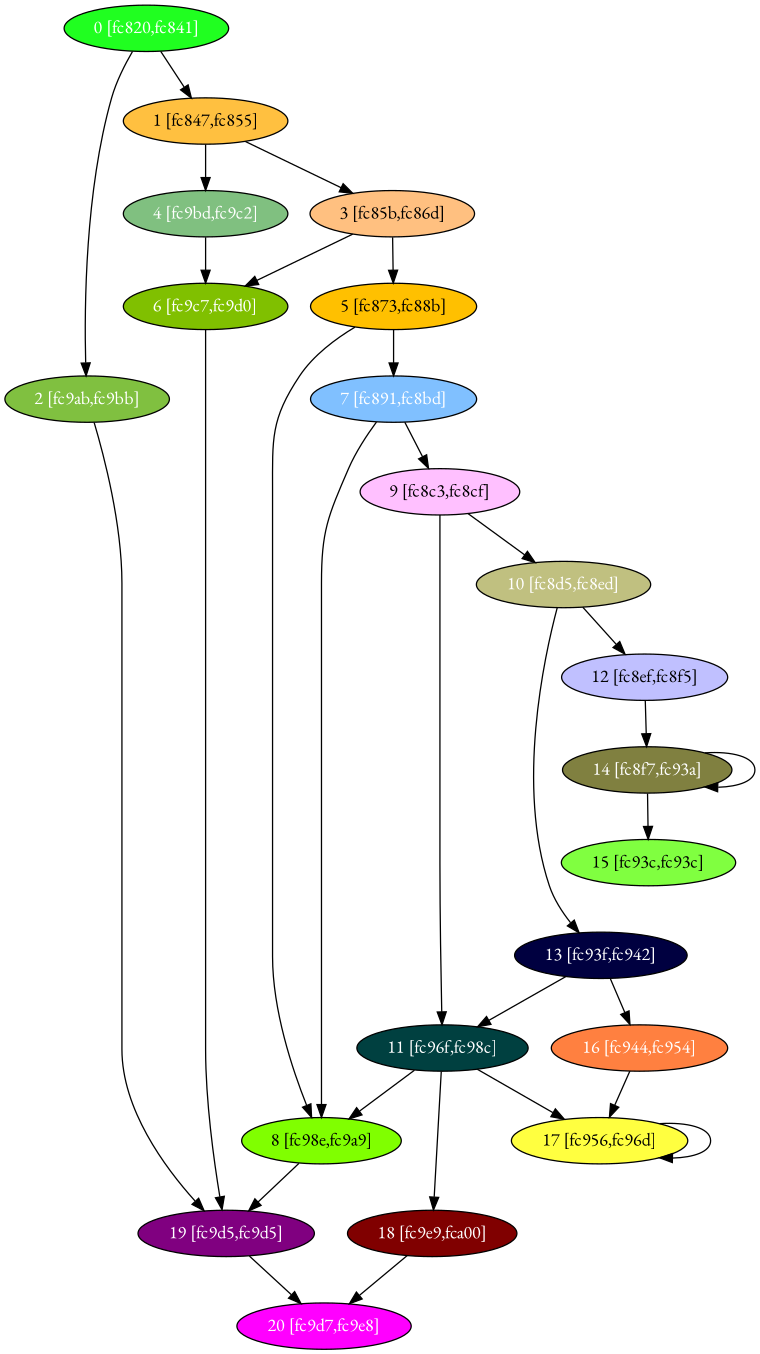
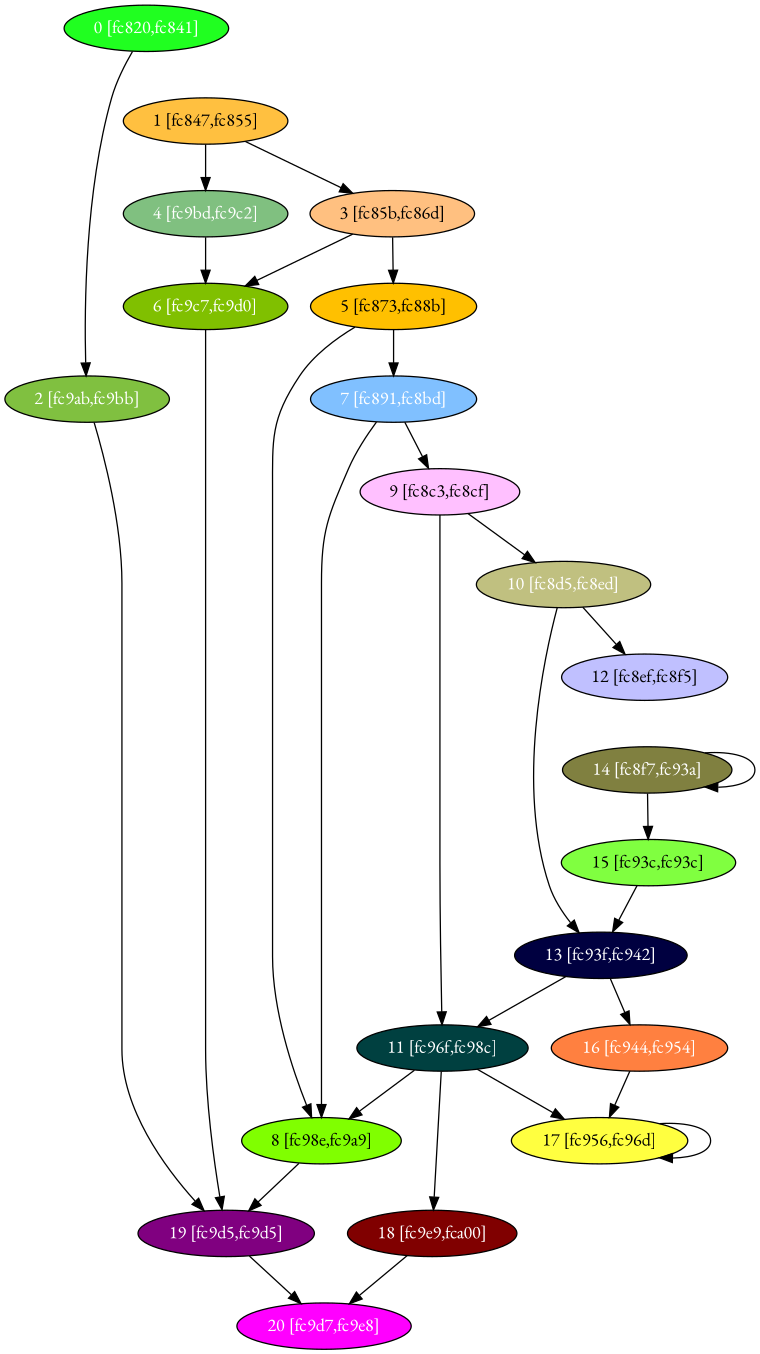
edge "0 [fc820,fc841]" -> "1 [fc847,fc855]": removed
edge "12 [fc8ef,fc8f5]" -> "14 [fc8f7,fc93a]": removed
edge "15 [fc93c,fc93c]" -> "13 [fc93f,fc942]": added
